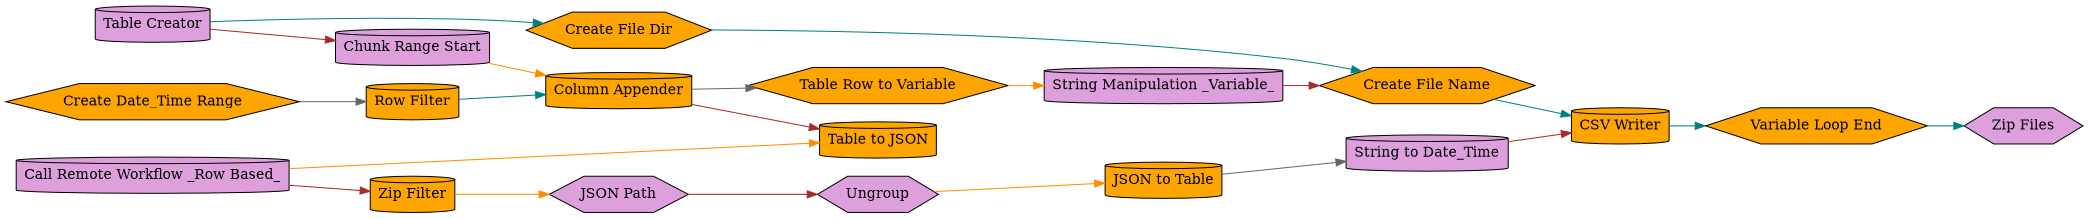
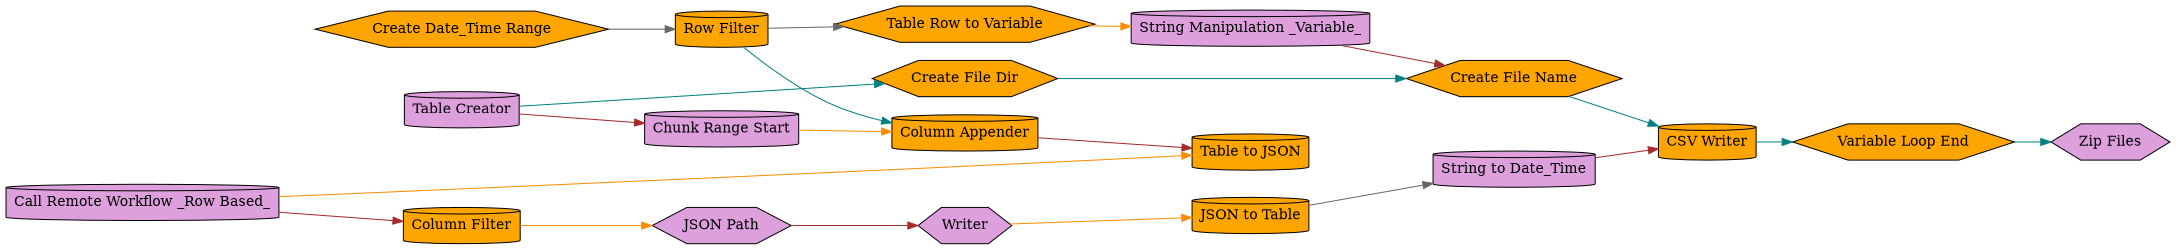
edge "Column Appender" -> "Table Row to Variable": now "Row Filter" -> "Table Row to Variable"
node "Zip Filter": label "Zip Filter" -> "Column Filter"
node "Ungroup": label "Ungroup" -> "Writer"
